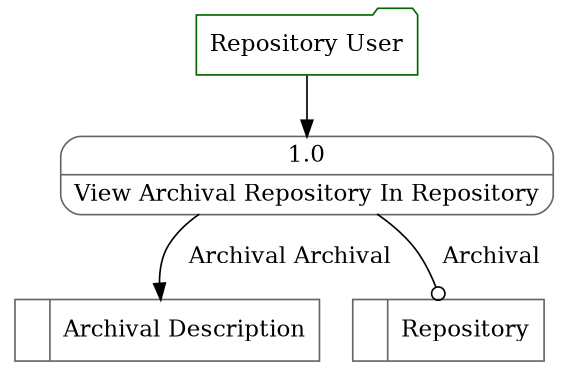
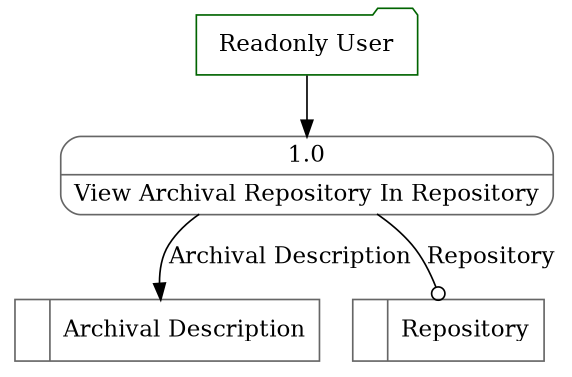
node "Repository User": label "Repository User" -> "Readonly User"
edge "1.0" -> "Archival Description": label "Archival Archival" -> "Archival Description"
edge "1.0" -> "Repository": label "Archival" -> "Repository"
